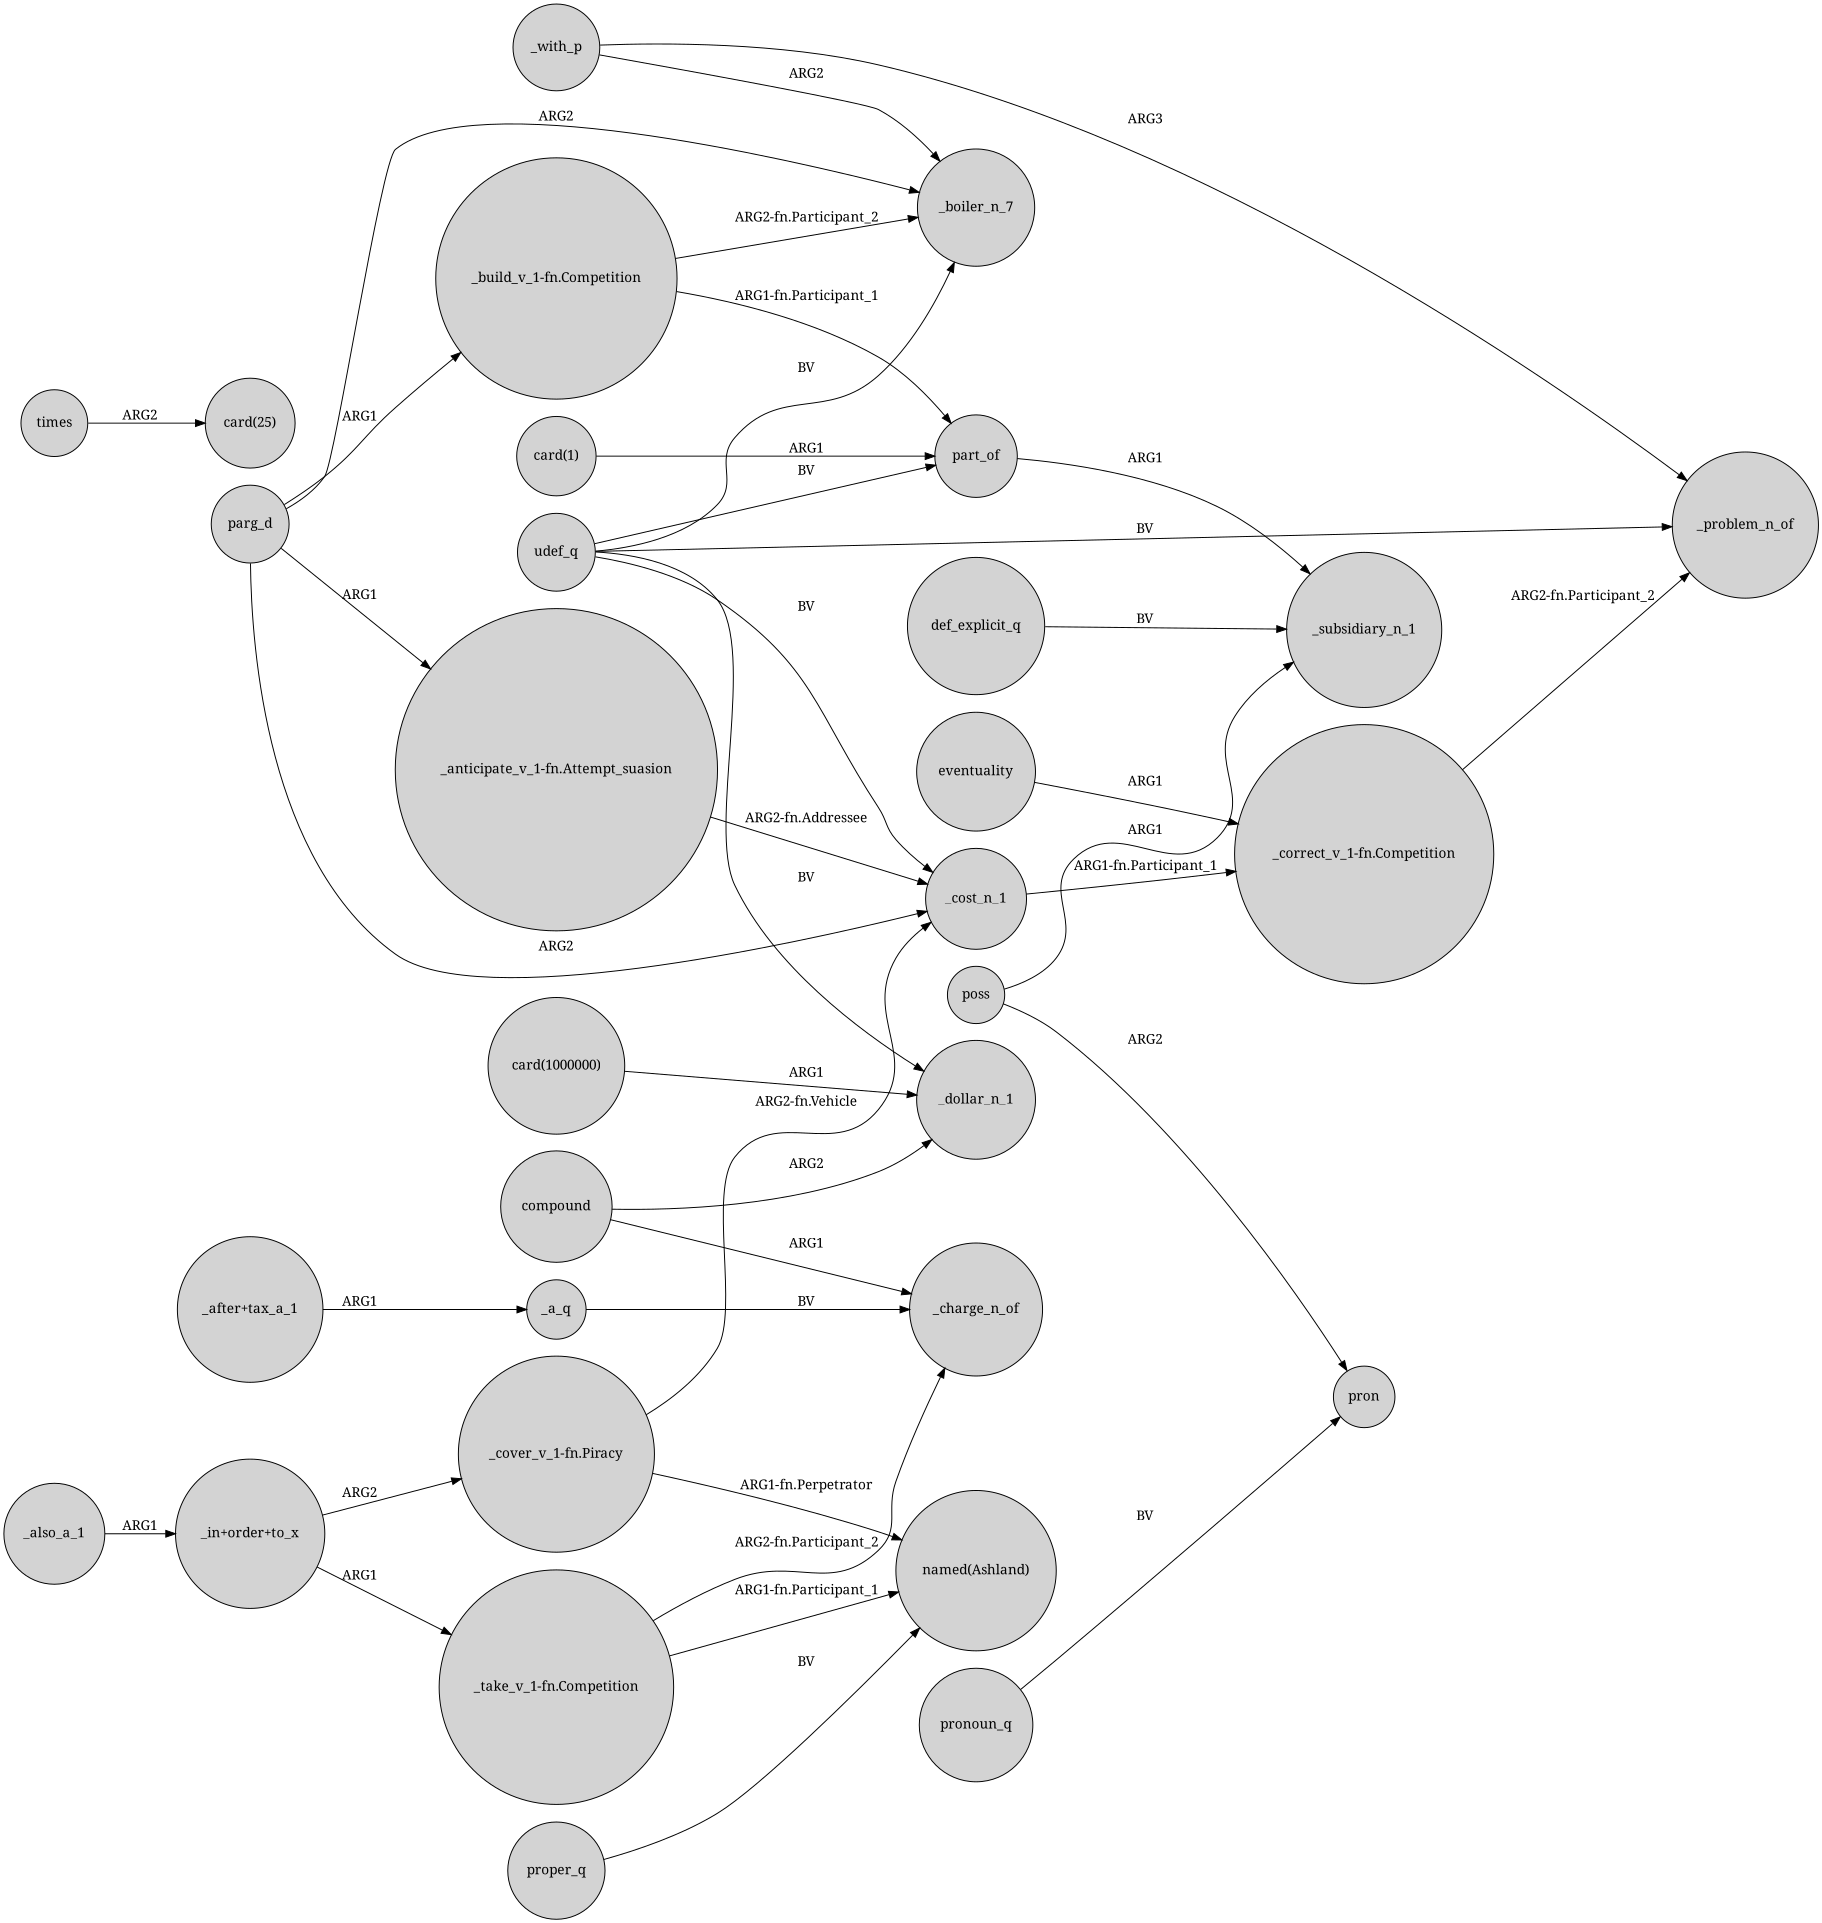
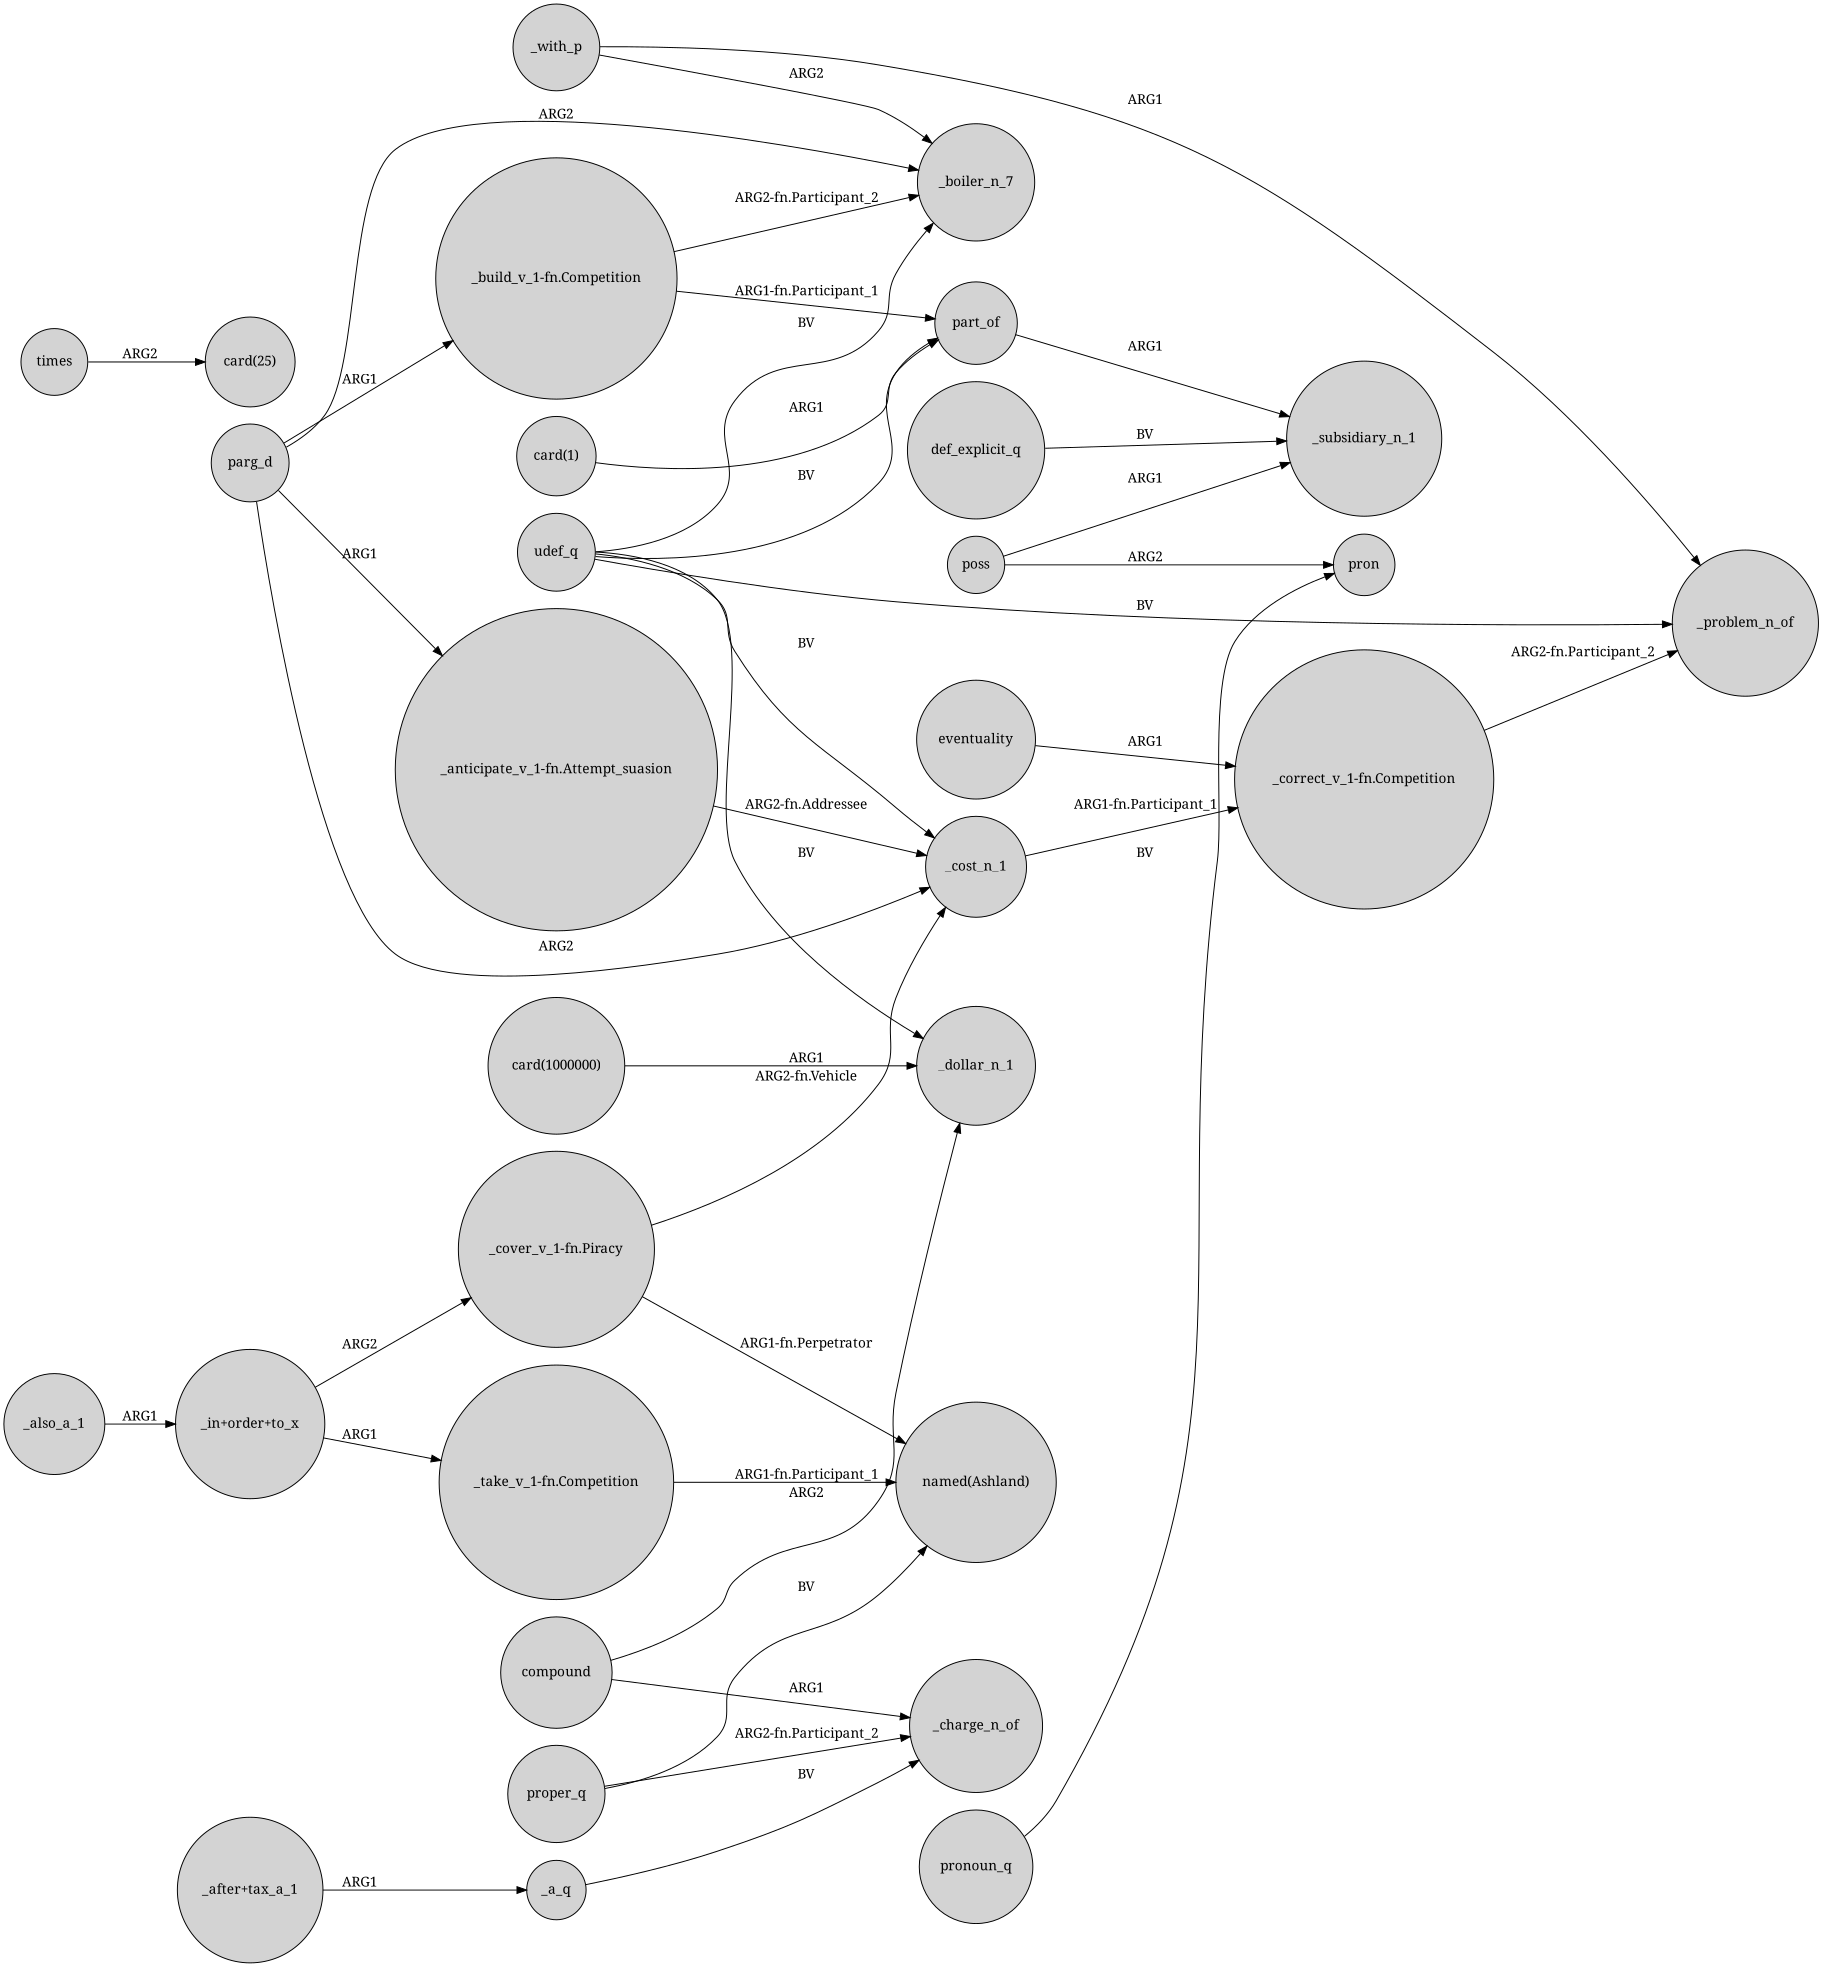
edge "_with_p" -> "_problem_n_of": label "ARG3" -> "ARG1"
edge "_take_v_1-fn.Competition" -> "_charge_n_of": now "proper_q" -> "_charge_n_of"
